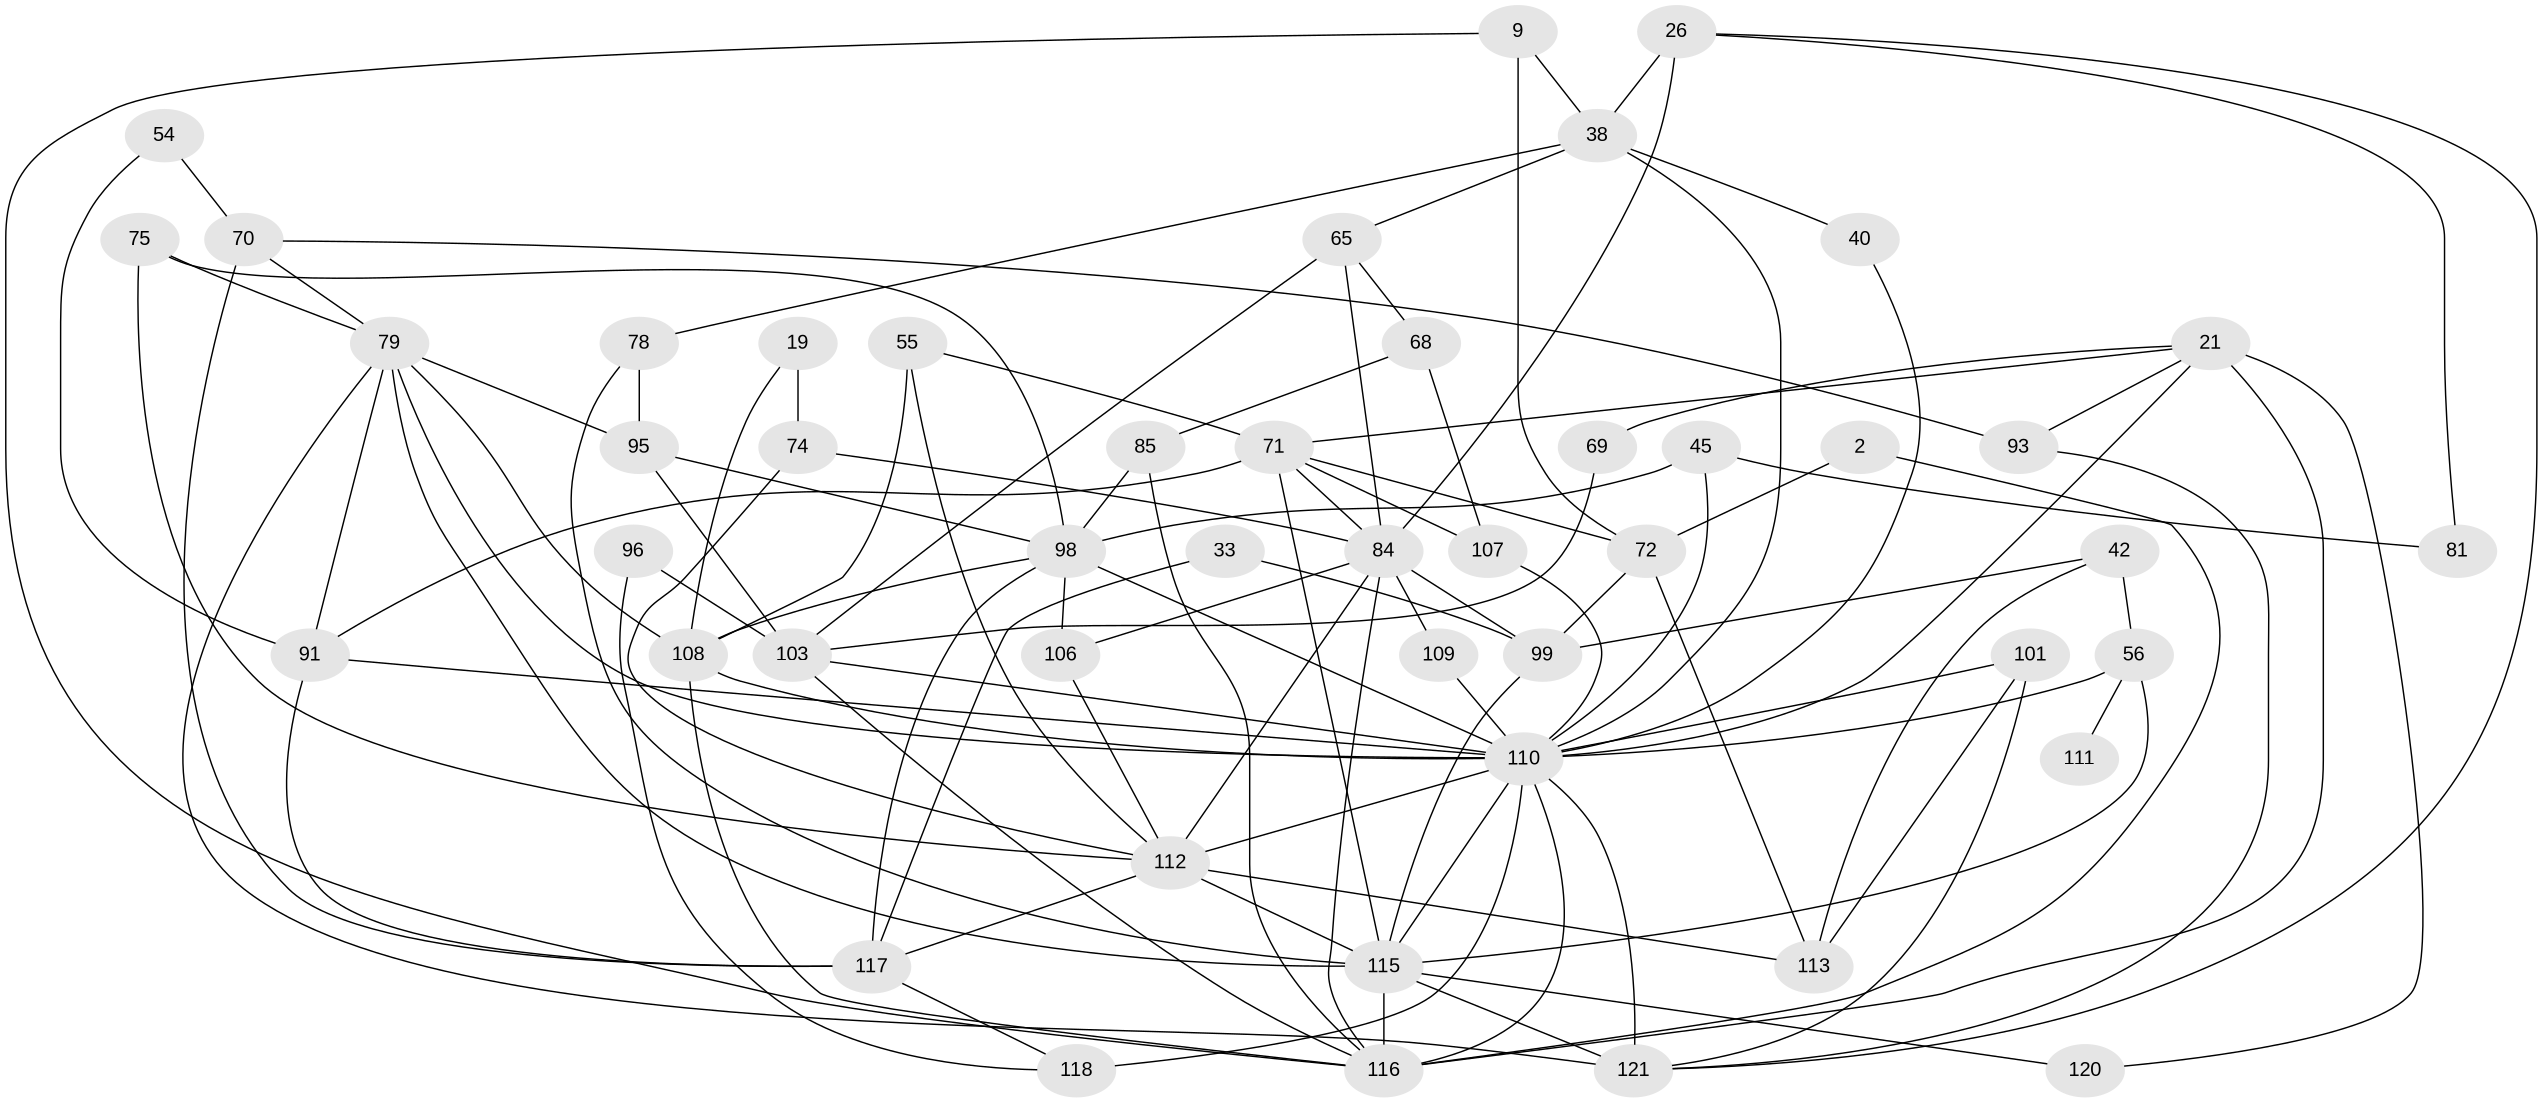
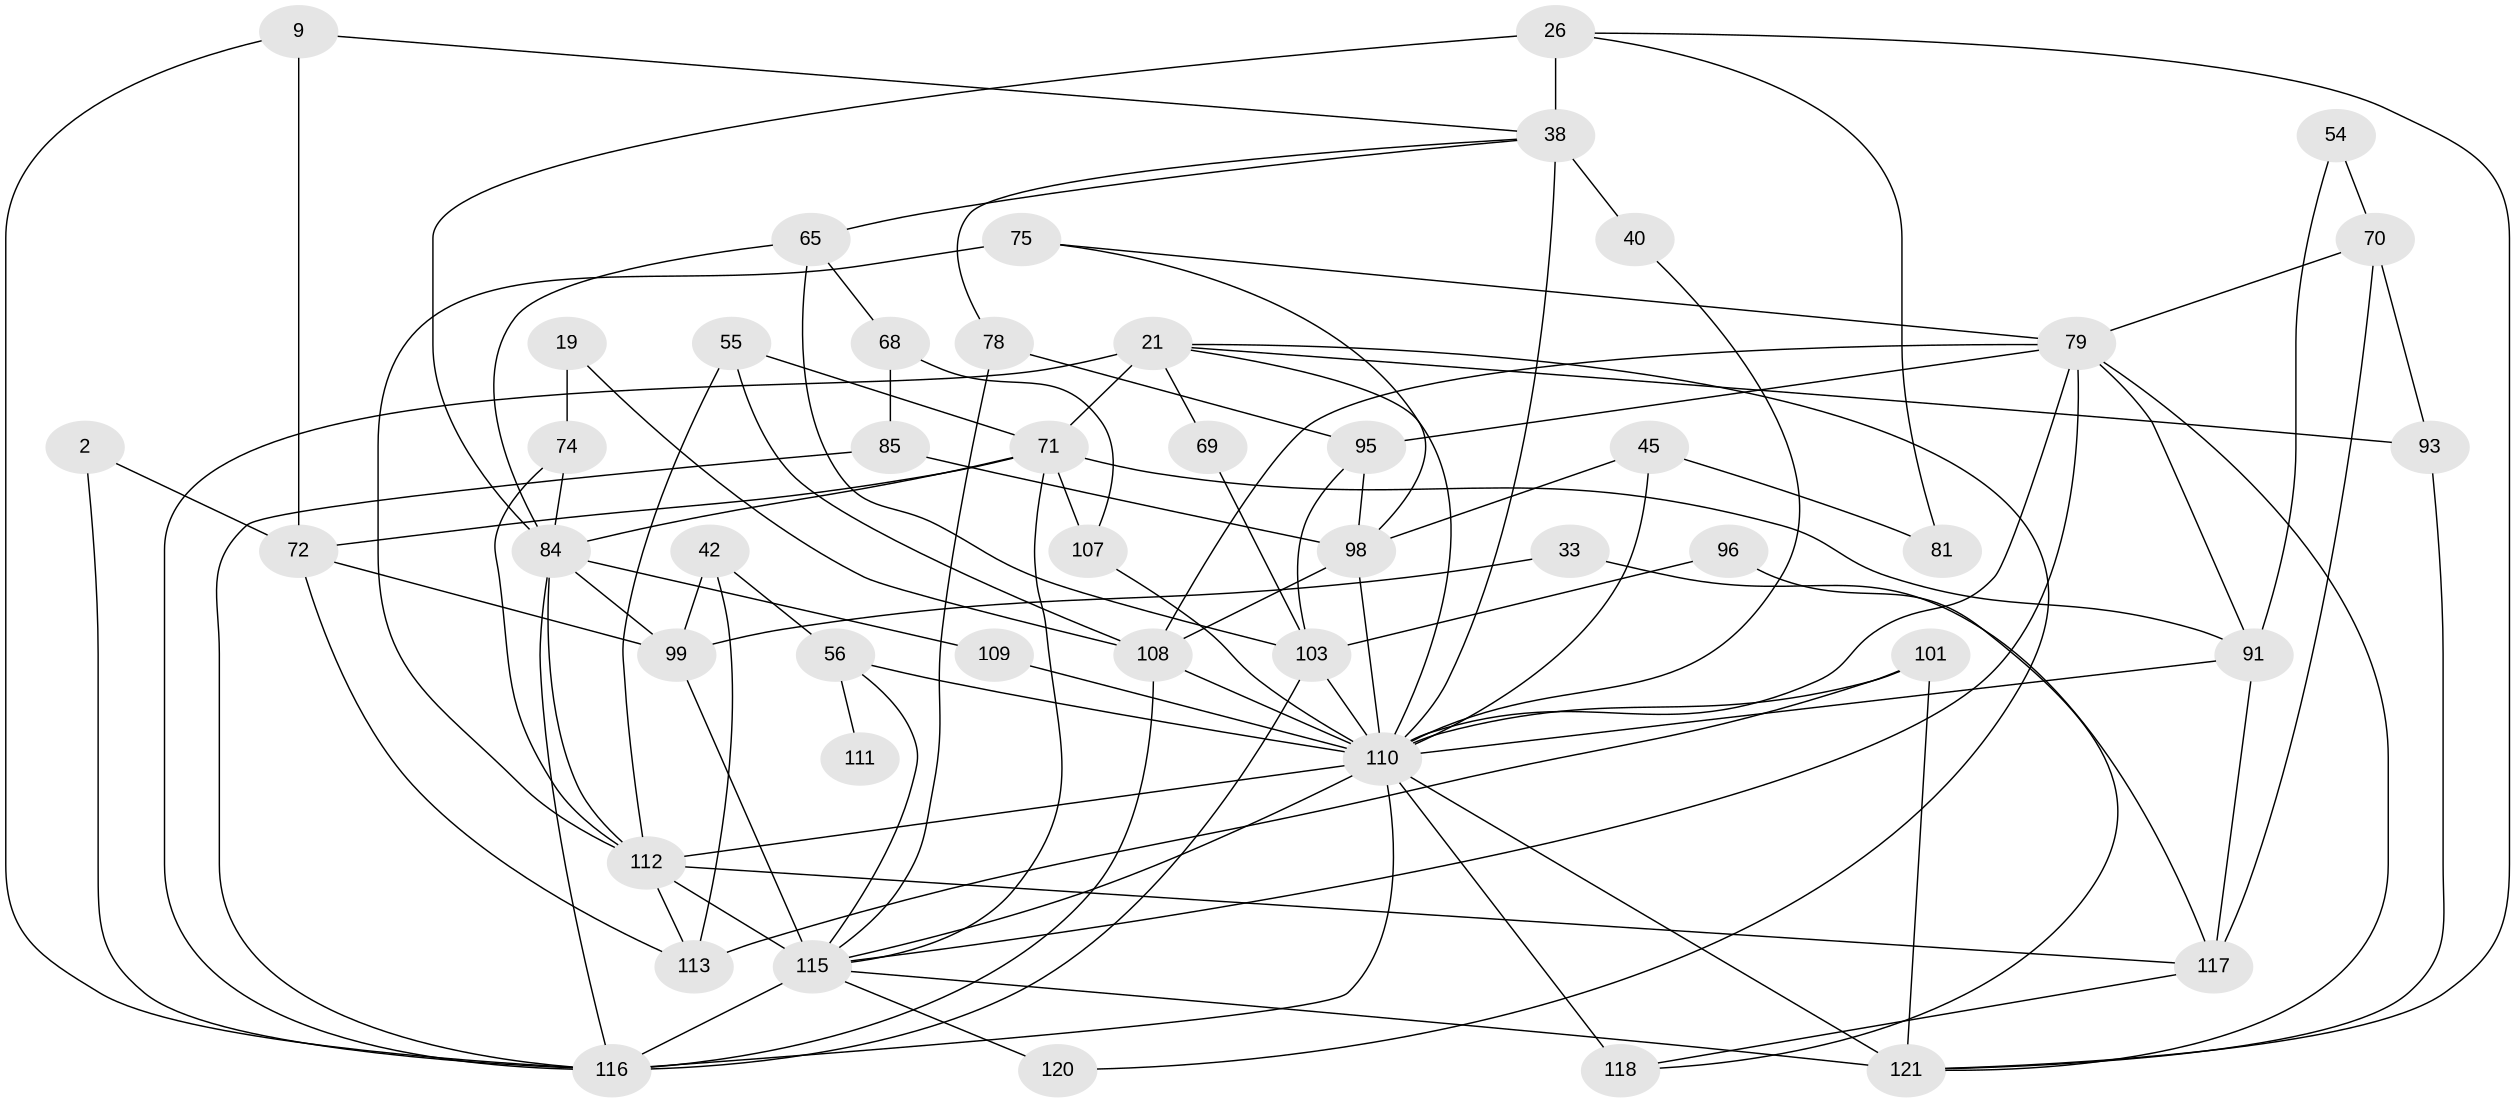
node "106": removed
edge "98" -- "117": removed
